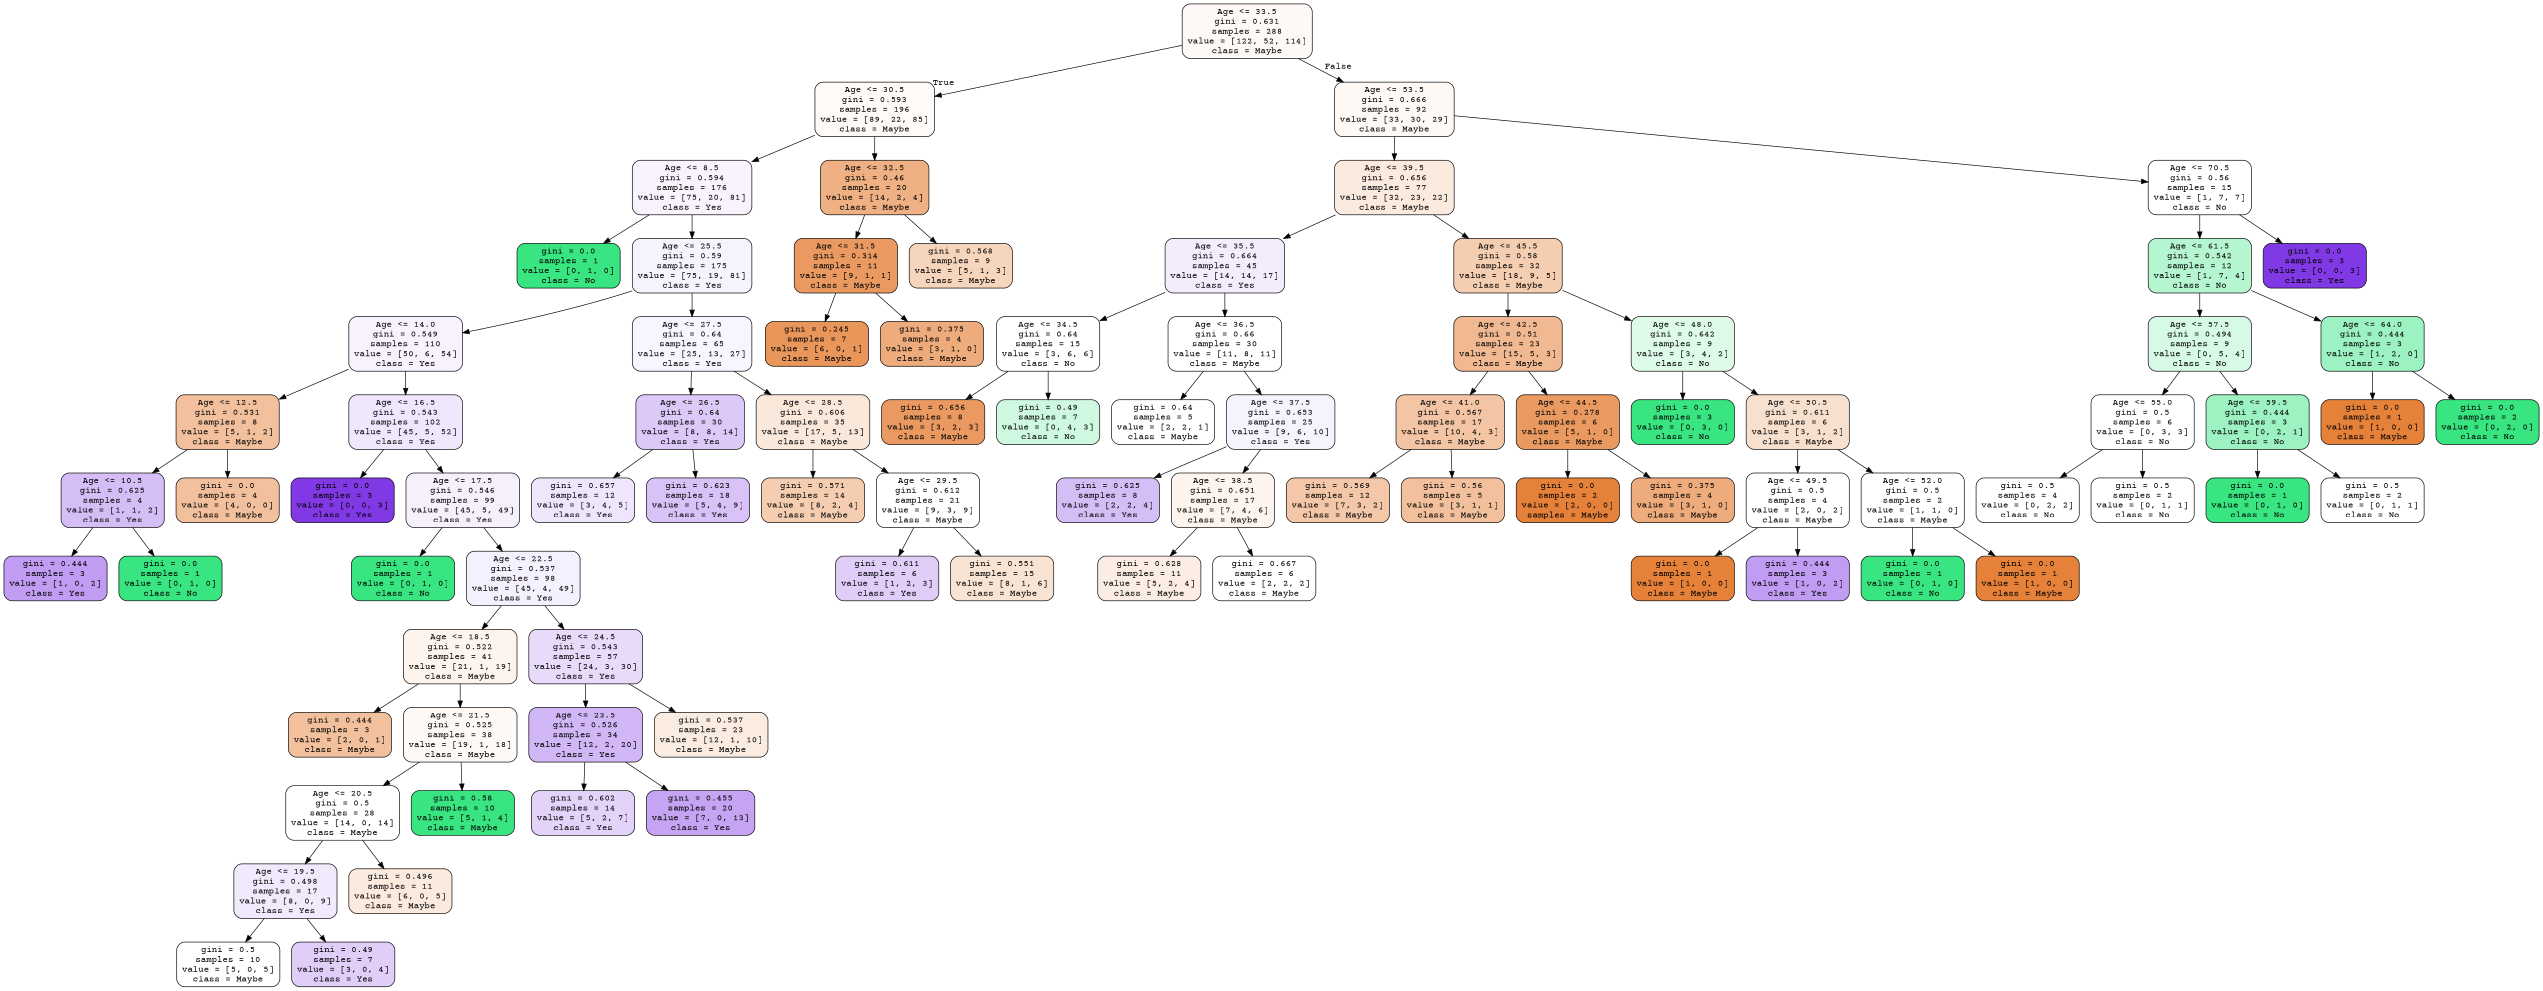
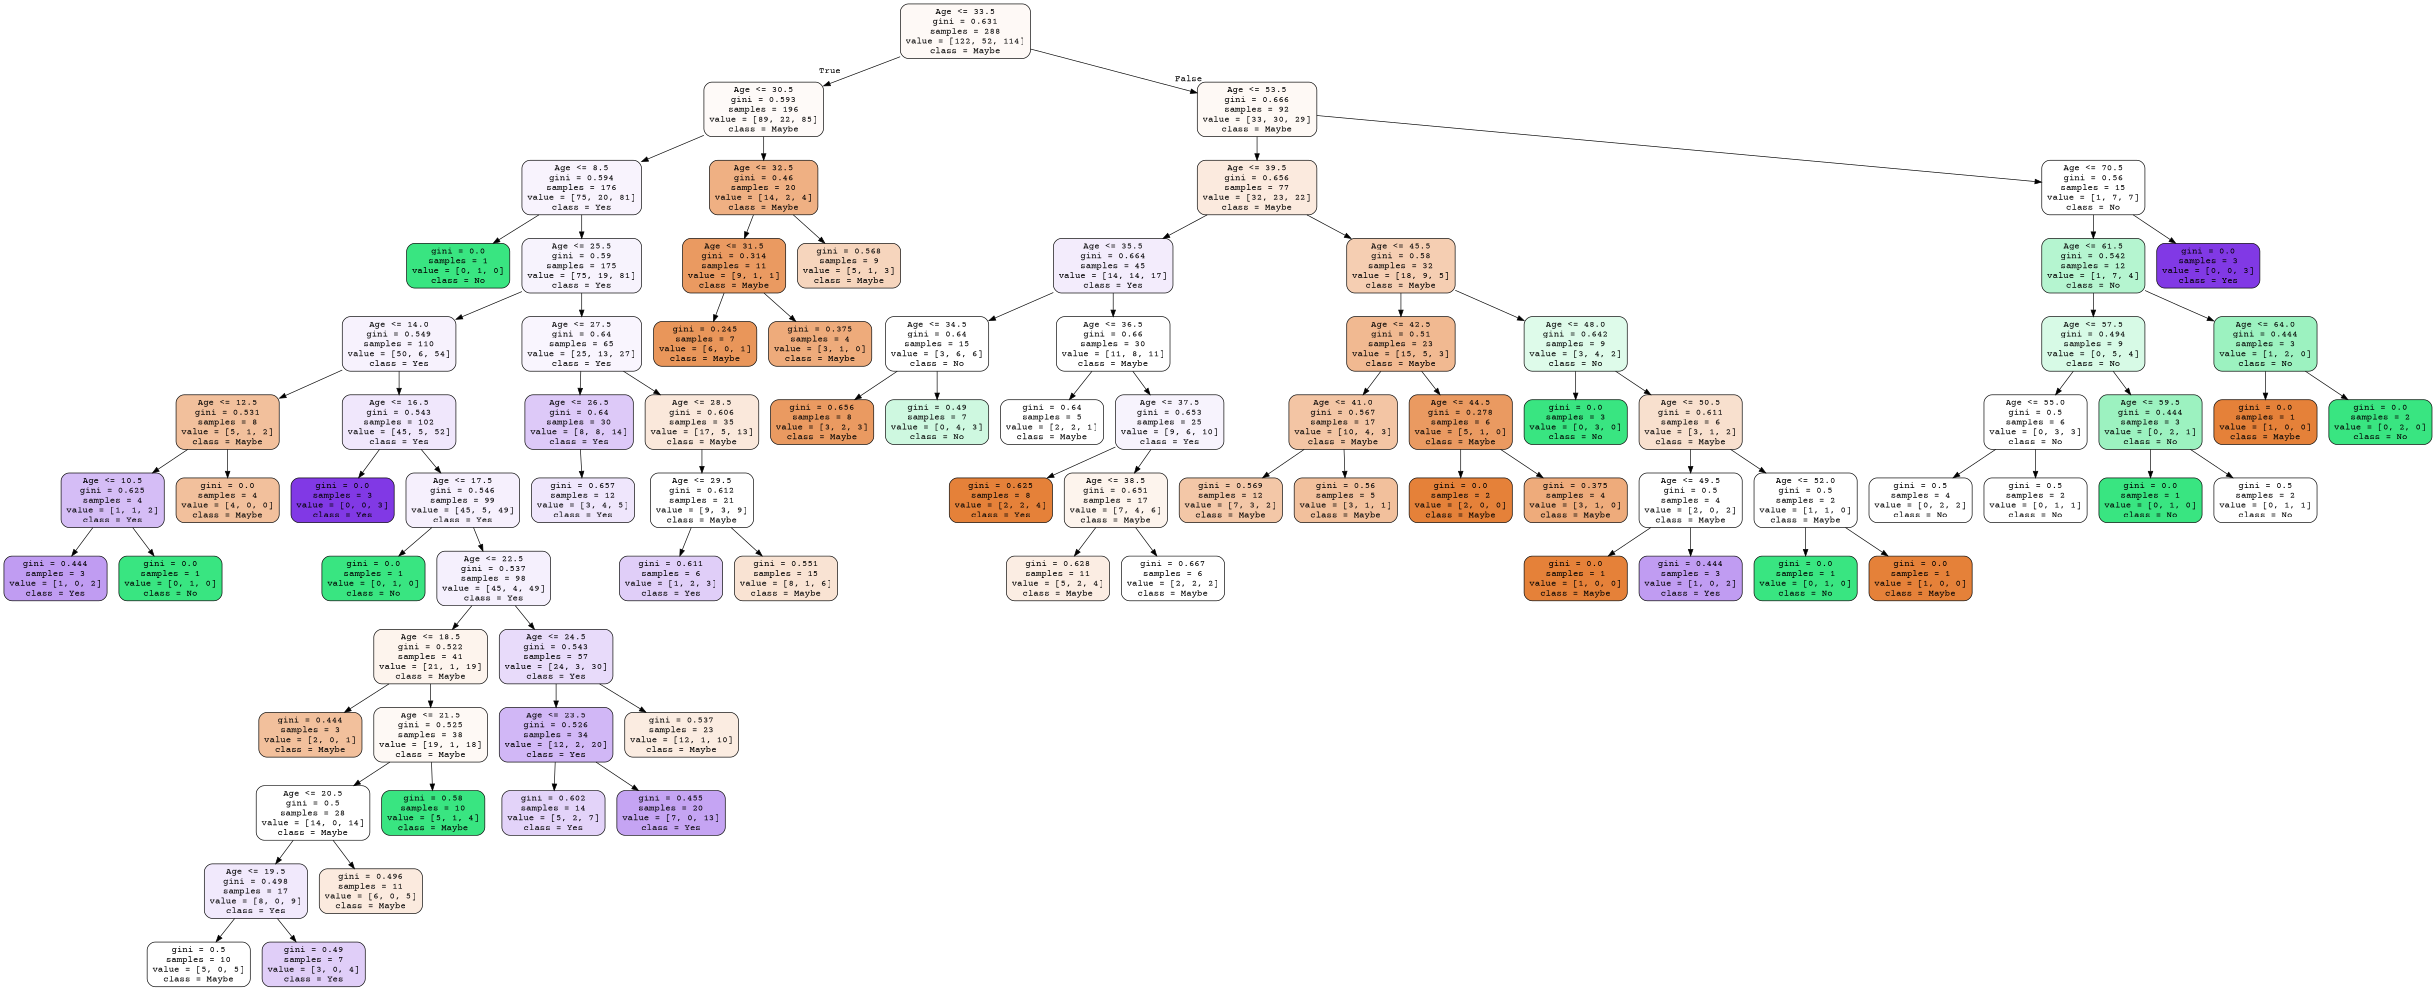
node "gini = 0.623 samples = 18 value = [5, 4, 9] class = Yes": removed
node "gini = 0.571 samples = 14 value = [8, 2, 4] class = Maybe": removed
node "gini = 0.625 samples = 8 value = [2, 2, 4] class = Yes": fillcolor #d5bdf6 -> #e58139
node "gini = 0.0 samples = 2 value = [2, 0, 0] samples = Maybe": label "gini = 0.0 samples = 2 value = [2, 0, 0] samples = Maybe" -> "gini = 0.0 samples = 2 value = [2, 0, 0] class = Maybe"
